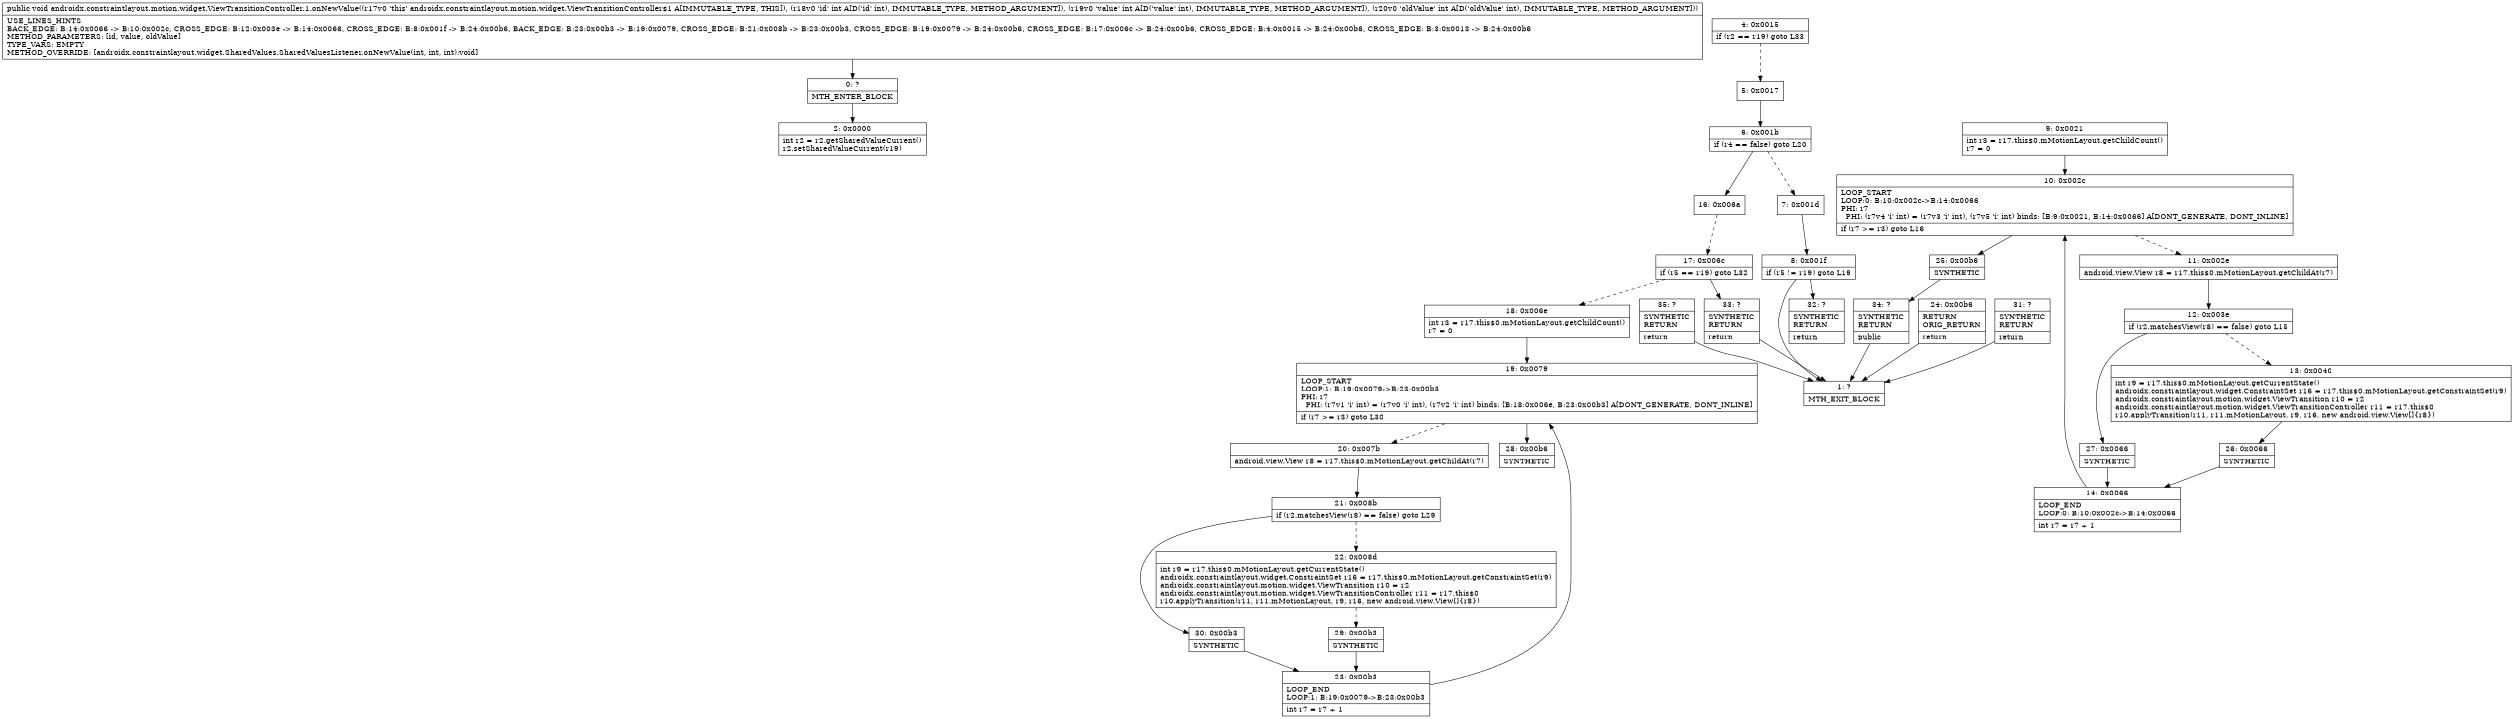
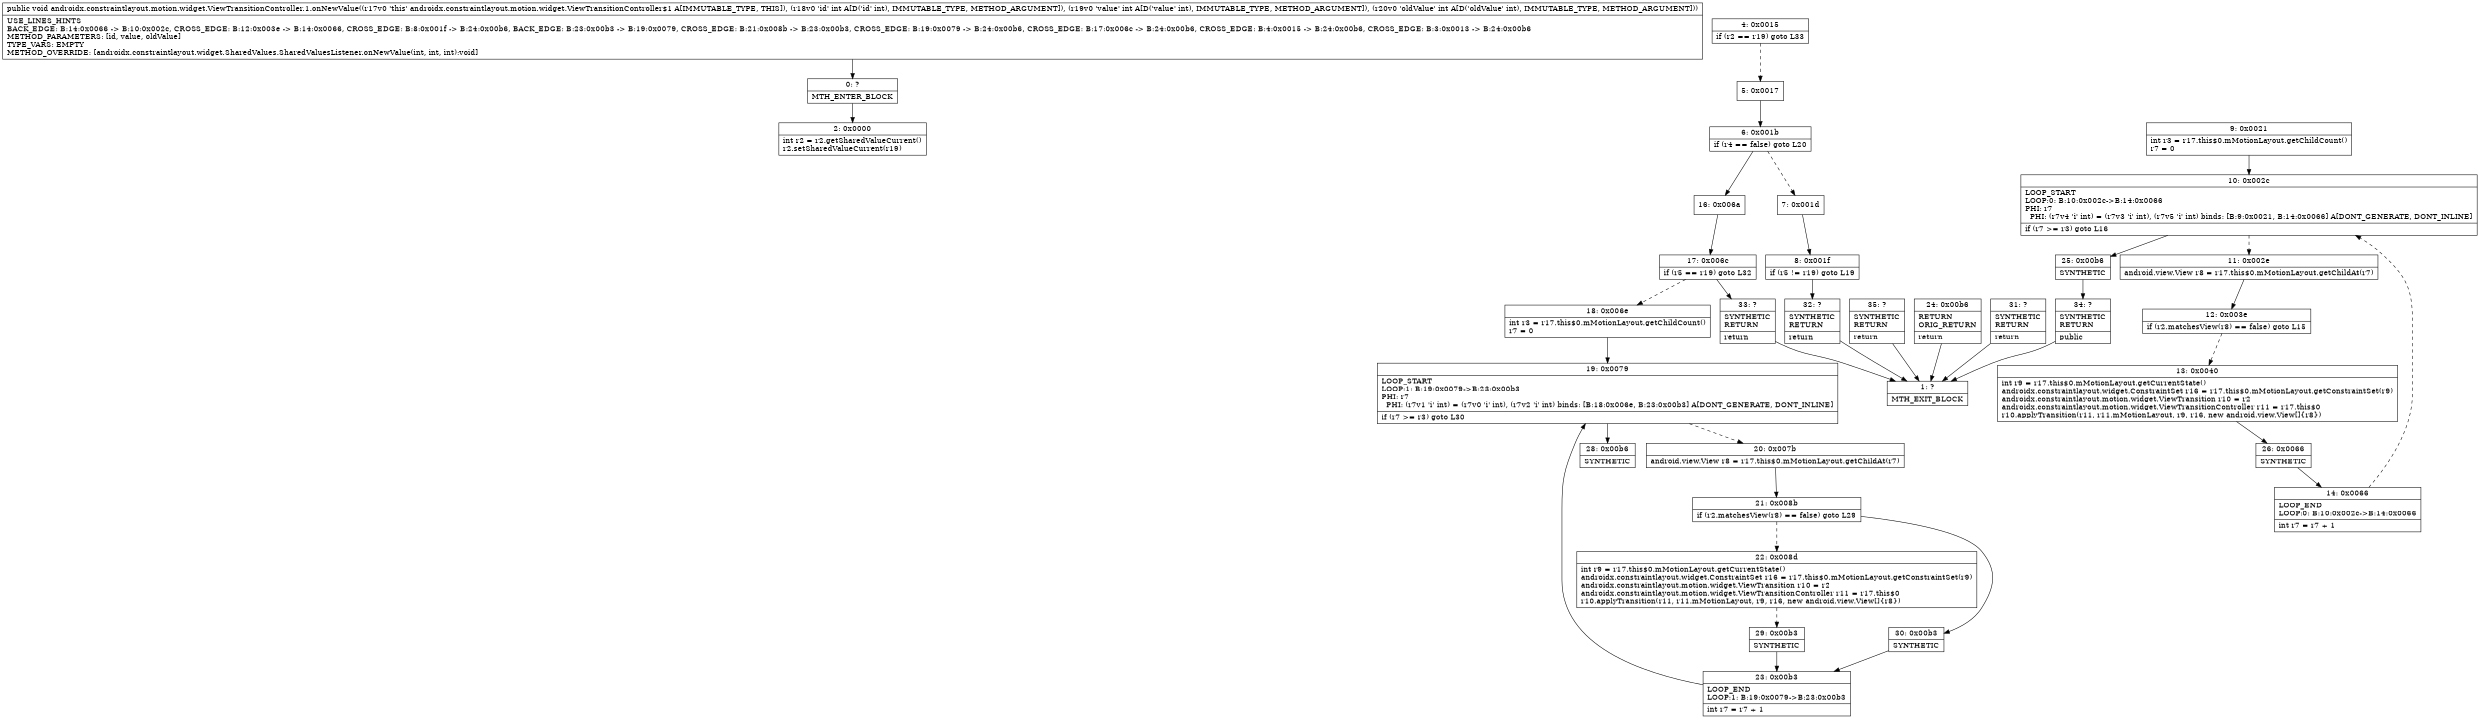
edge "16: 0x006a" -> "17: 0x006c": style dashed -> solid
edge "8: 0x001f" -> "1: ?": now "32: ?" -> "1: ?"
edge "14: 0x0066" -> "10: 0x002c": style solid -> dashed
node "27: 0x0066": removed
